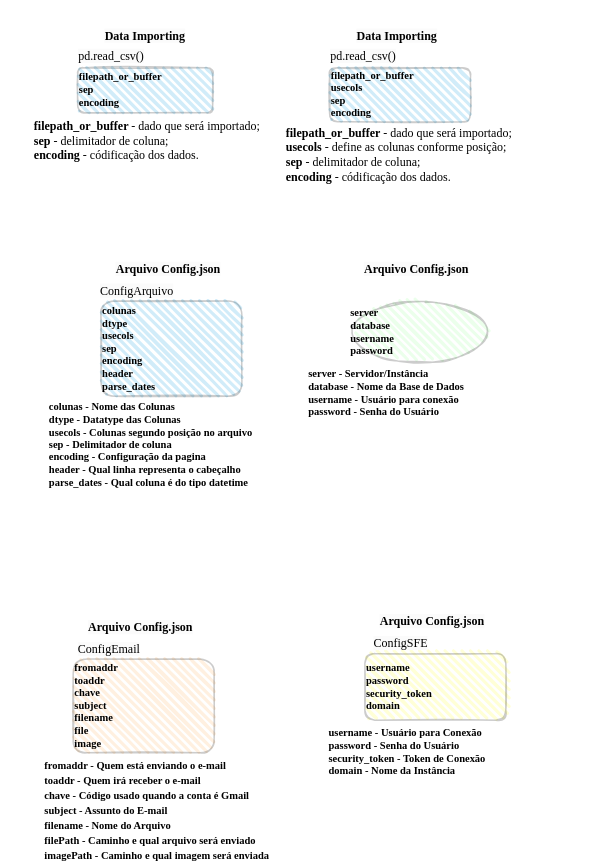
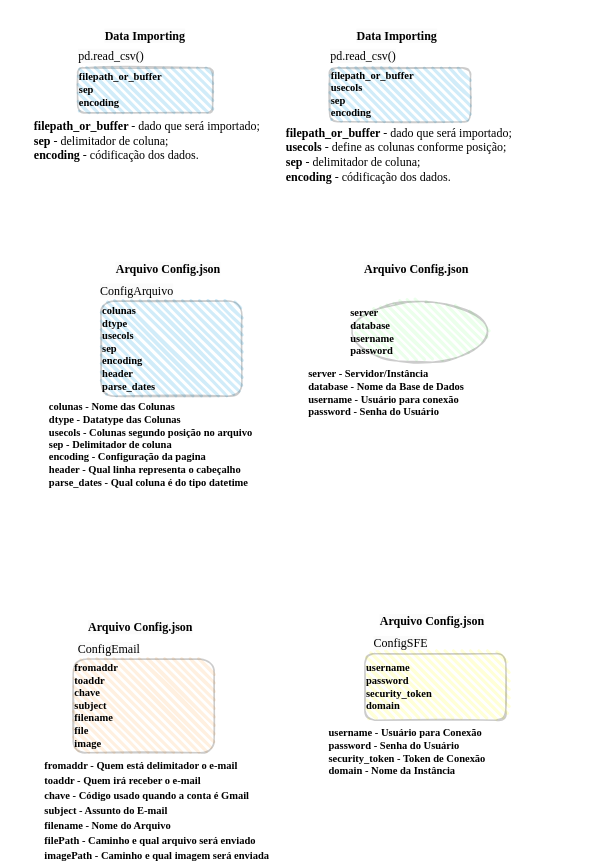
node "fromaddr - Quem está enviando o e-mailtoaddr - Quem irá receber o e-mailchave - Código usado quando a conta é Gmailsubject - Assunto do E-mailfilename - Nome do Arquivo filePath - Caminho e qual arquivo será enviadoimagePath - Caminho e qual imagem será enviada": label "fromaddr - Quem está enviando o e-mailtoaddr - Quem irá receber o e-mailchave - Código usado quando a conta é Gmailsubject - Assunto do E-mailfilename - Nome do Arquivo filePath - Caminho e qual arquivo será enviadoimagePath - Caminho e qual imagem será enviada" -> "fromaddr - Quem está delimitador o e-mailtoaddr - Quem irá receber o e-mailchave - Código usado quando a conta é Gmailsubject - Assunto do E-mailfilename - Nome do Arquivo filePath - Caminho e qual arquivo será enviadoimagePath - Caminho e qual imagem será enviada"
